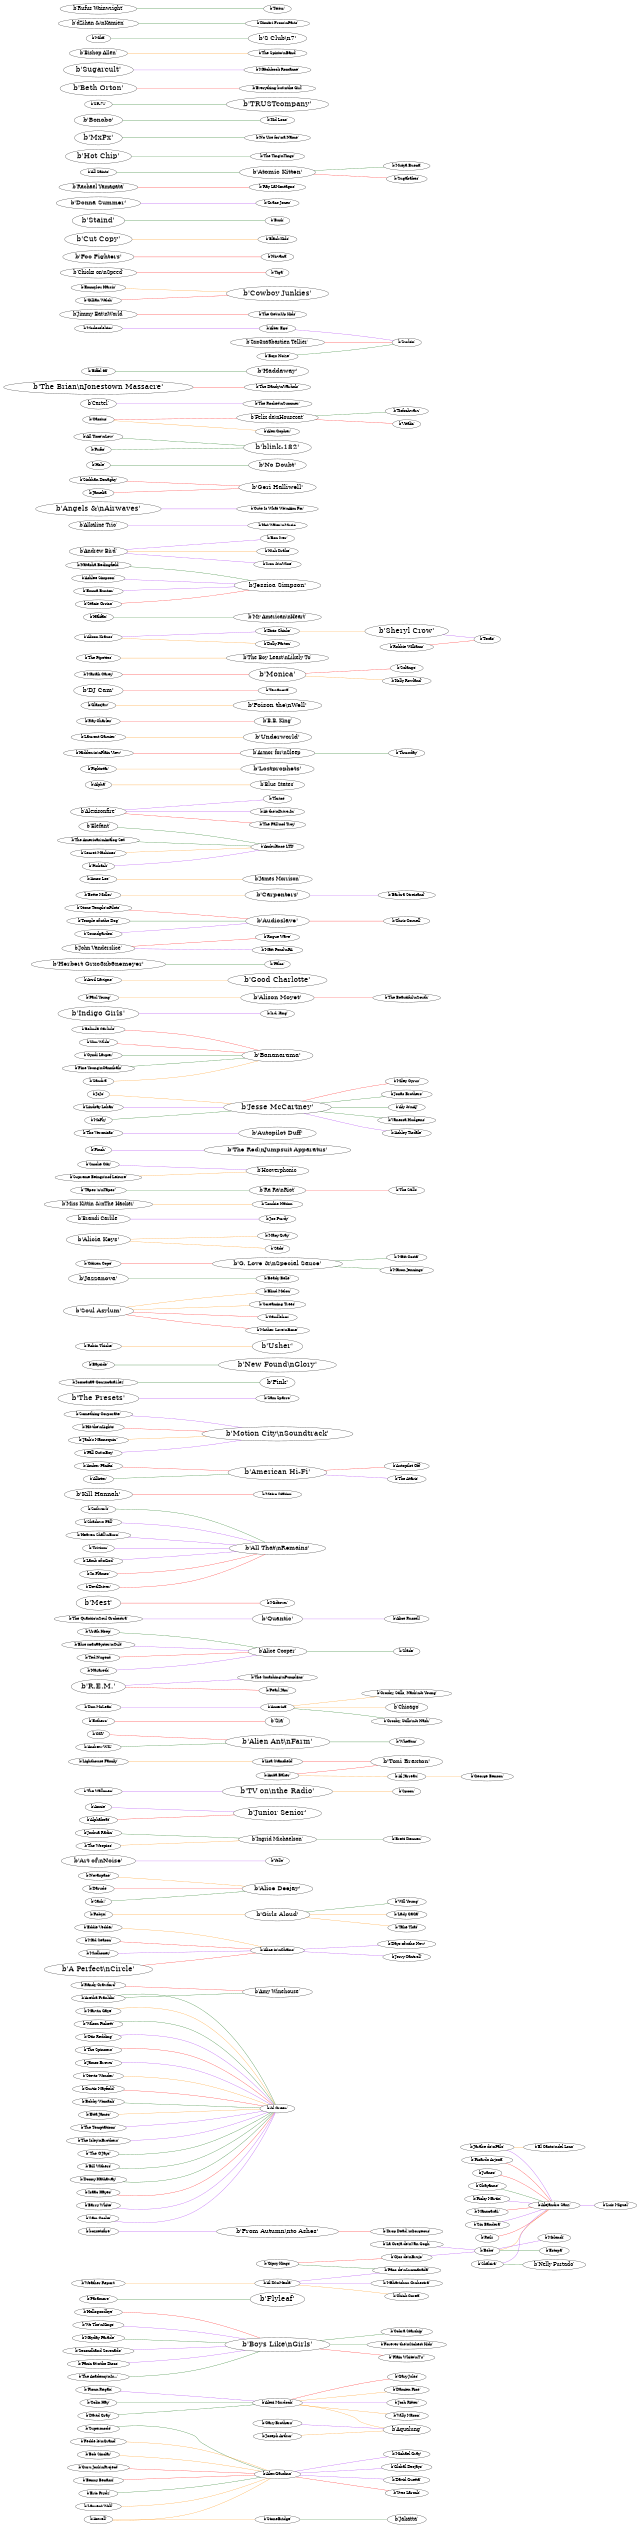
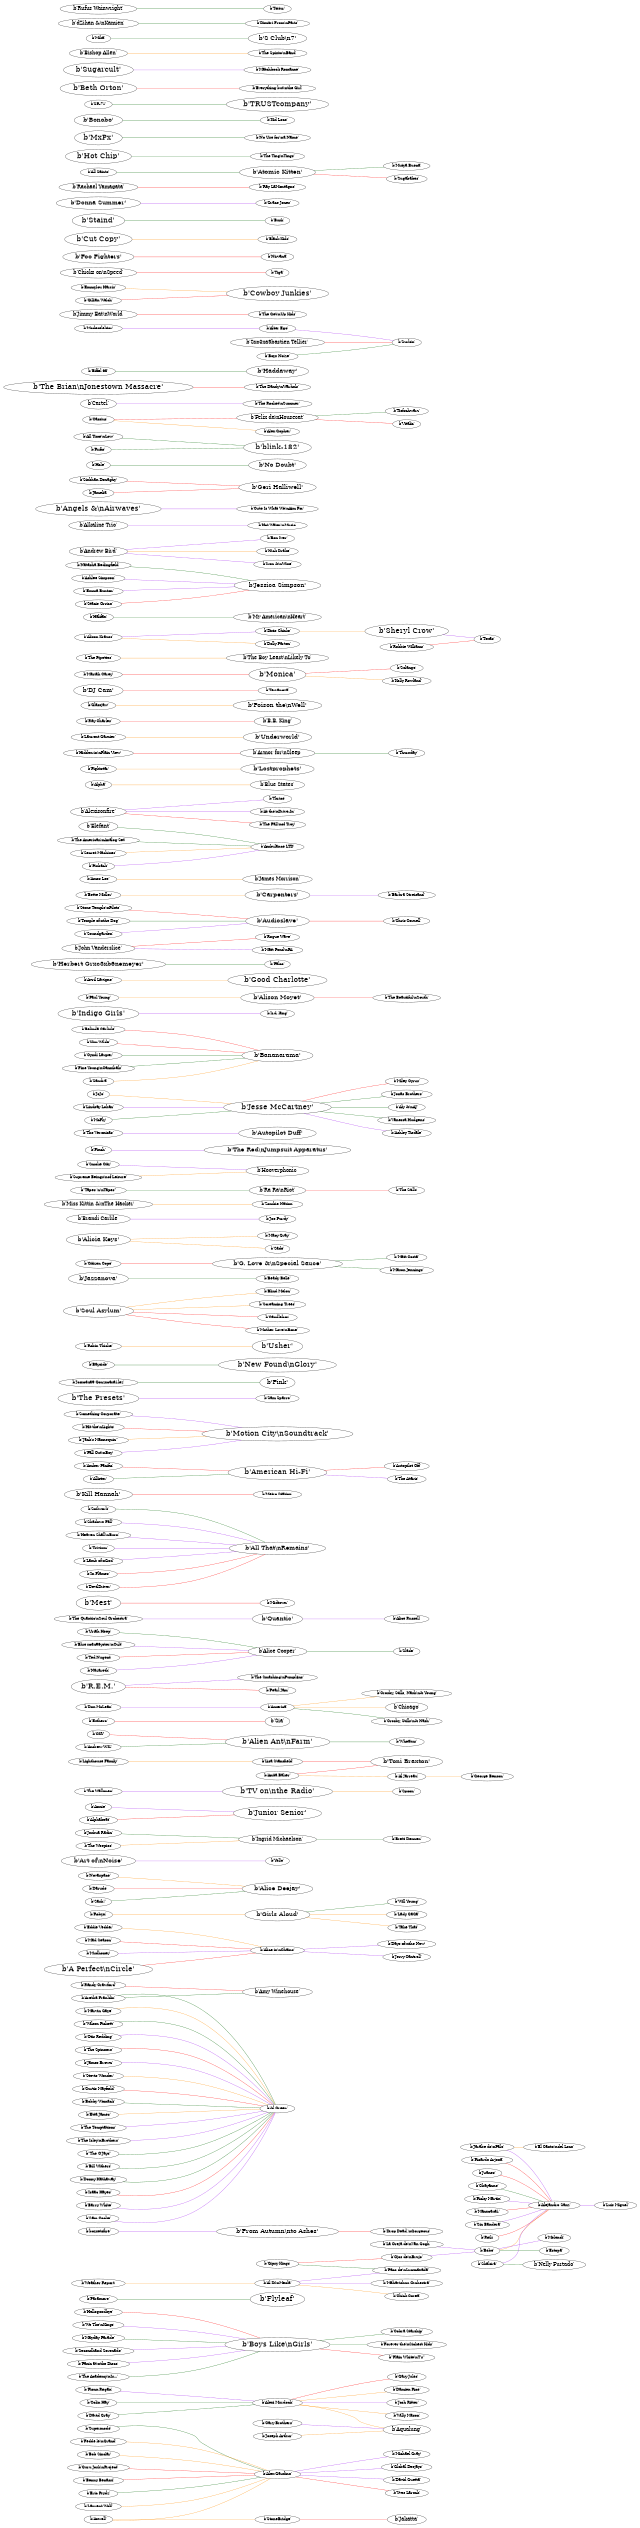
edge "b'StoneBridge'" -- "b'Jakatta'": color darkgreen -> red
